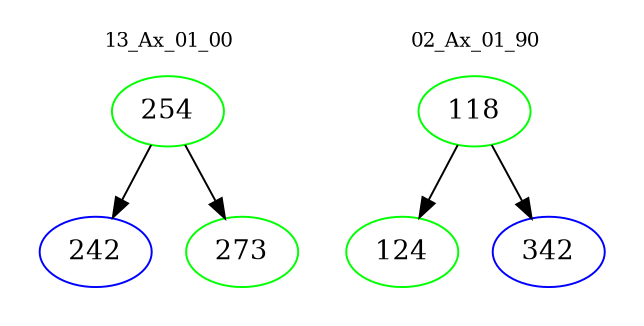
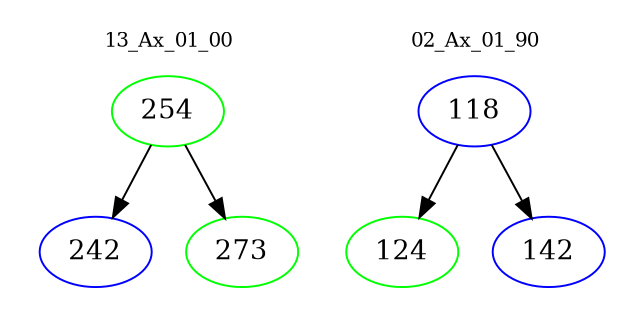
node "118": color green -> blue
node "342": label "342" -> "142"
